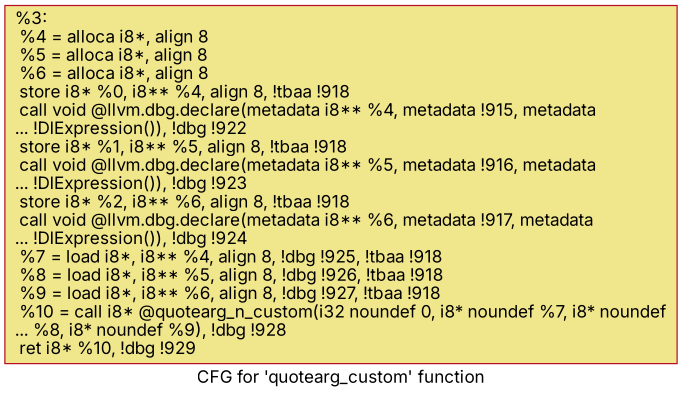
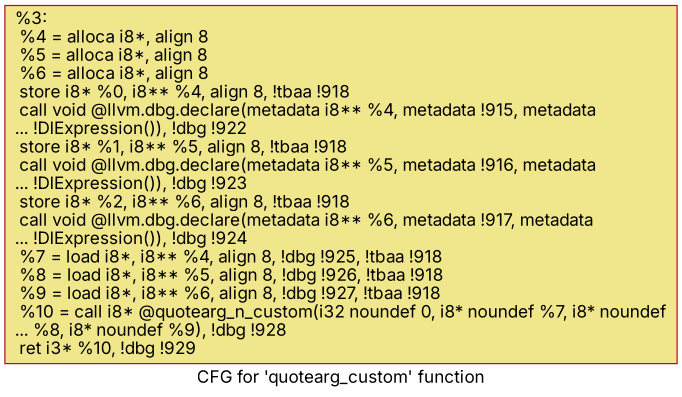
node "%3:": text "ret i8* %10, !dbg !929" -> "ret i3* %10, !dbg !929"
